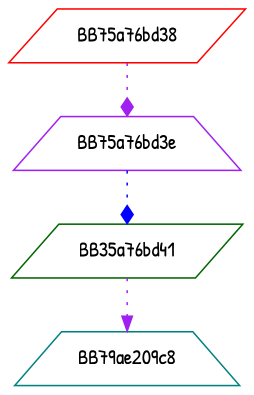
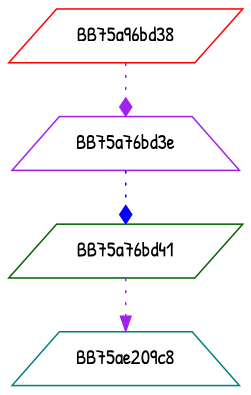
node "BB75a76bd38": label "BB75a76bd38" -> "BB75a96bd38"
node "BB35a76bd41": label "BB35a76bd41" -> "BB75a76bd41"
node "BB79ae209c8": label "BB79ae209c8" -> "BB75ae209c8"
